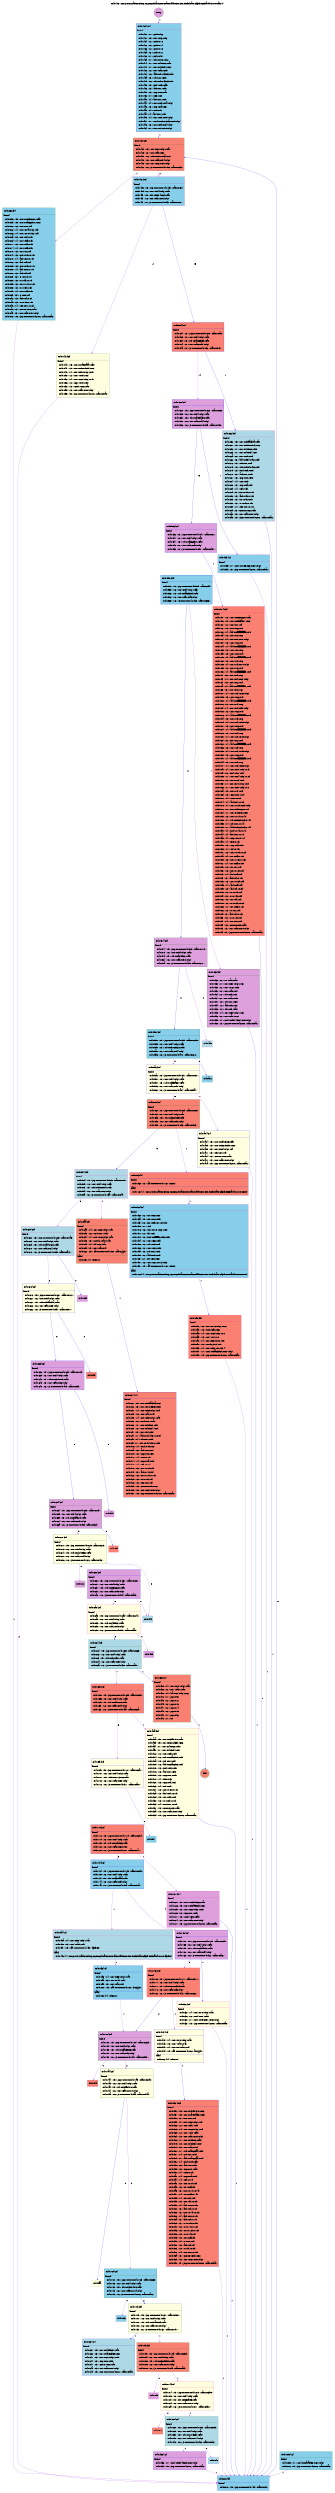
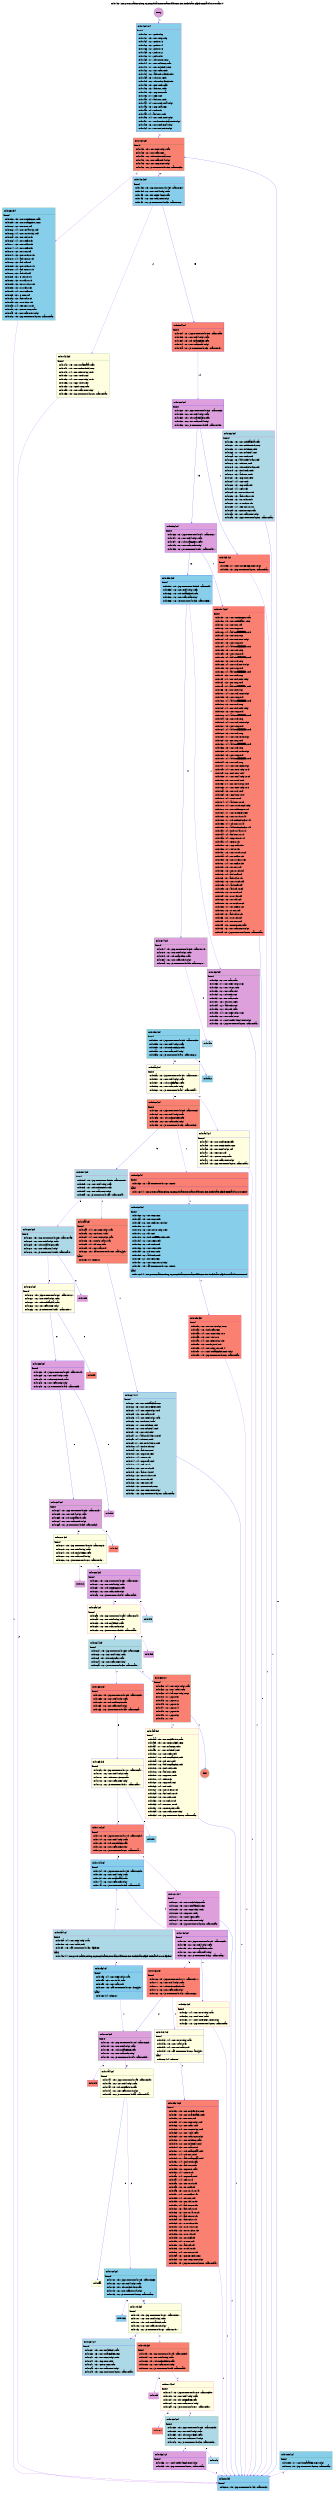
edge "0x401504 [28]" -> "0x401c52 [88]": removed, label "1"
edge "0x40153c [28]" -> "0x401558 [28]": added, label "12"
node "0x401bf5 [12]": fillcolor skyblue -> salmon
edge "0x401574 [28]" -> "0x401590 [28]": removed, label "11"
node "0x401cc7 [111]": fillcolor salmon -> lightblue
edge "0x401670 [28]" -> "0x401f4d": now "0x401670 [28]" -> "0x40168c [28]"
edge "0x4016e0 [28]" -> "0x401aea [88]": now "0x401f38 [21]" -> "0x401aea [88]"
edge "0x4016fc [28]" -> "0x401718 [28]": added, label "6"
edge "0x401734 [28]" -> "0x401dea [12]": reversed
edge "0x401cc7 [111]" -> "0x40200c [5]": added, label "1"
